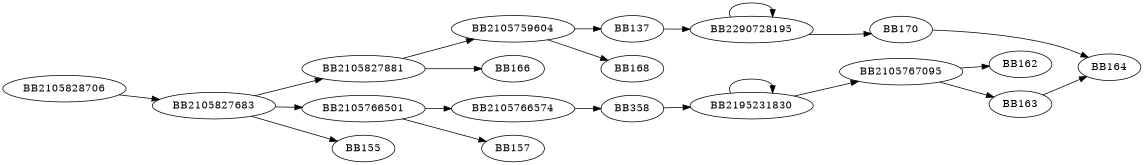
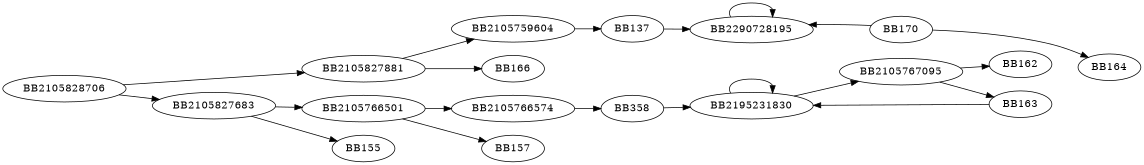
edge "BB2290728195" -> "BB170": reversed
node "BB168": removed
edge "BB163" -> "BB164": now "BB163" -> "BB2195231830"
edge "BB2105827683" -> "BB2105827881": now "BB2105828706" -> "BB2105827881"
